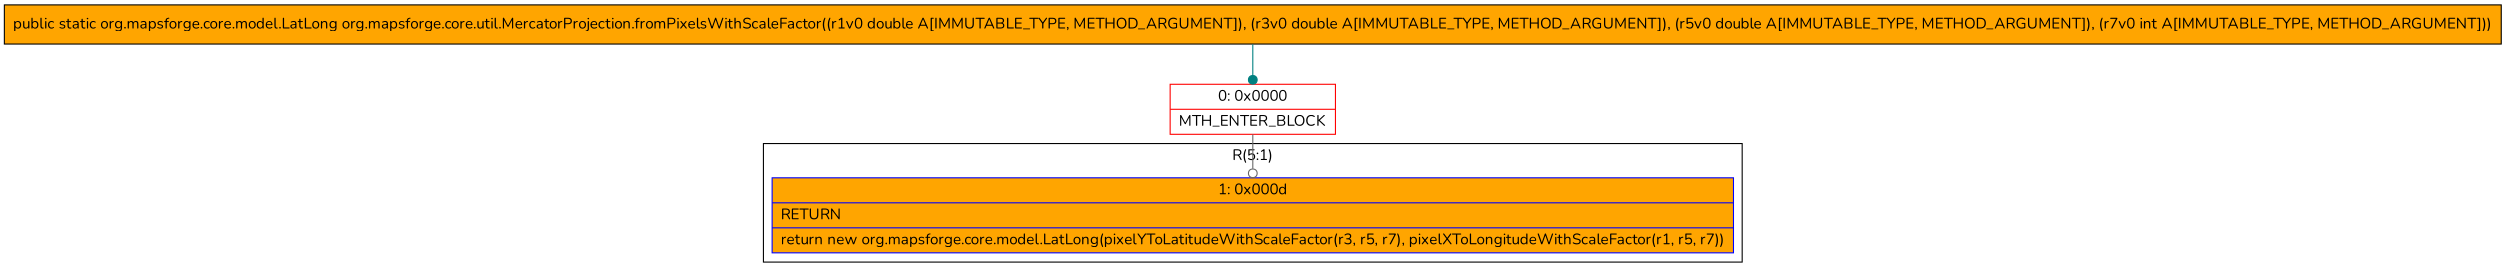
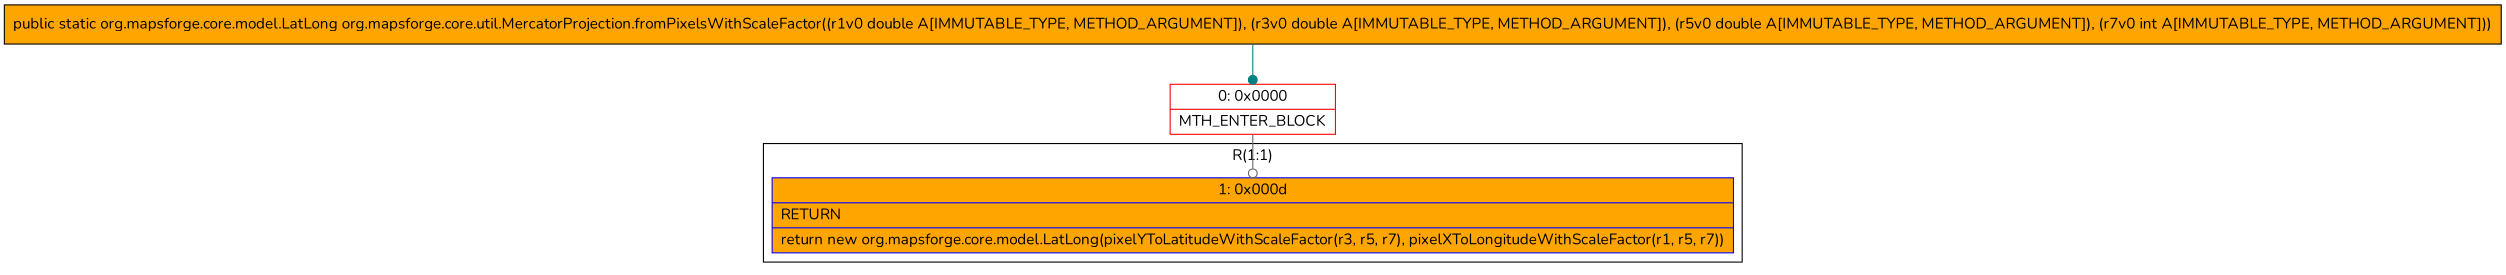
cluster "R(5:1)": label "R(5:1)" -> "R(1:1)"
